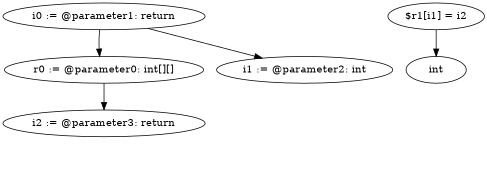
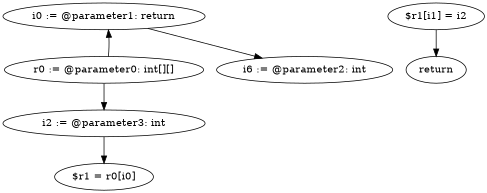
edge "i0 := @parameter1: return" -> "r0 := @parameter0: int[][]": reversed
node "i1 := @parameter2: int": label "i1 := @parameter2: int" -> "i6 := @parameter2: int"
node "int": label "int" -> "return"
node "i2 := @parameter3: return": label "i2 := @parameter3: return" -> "i2 := @parameter3: int"
node "$r1 = r0[i0]": added
